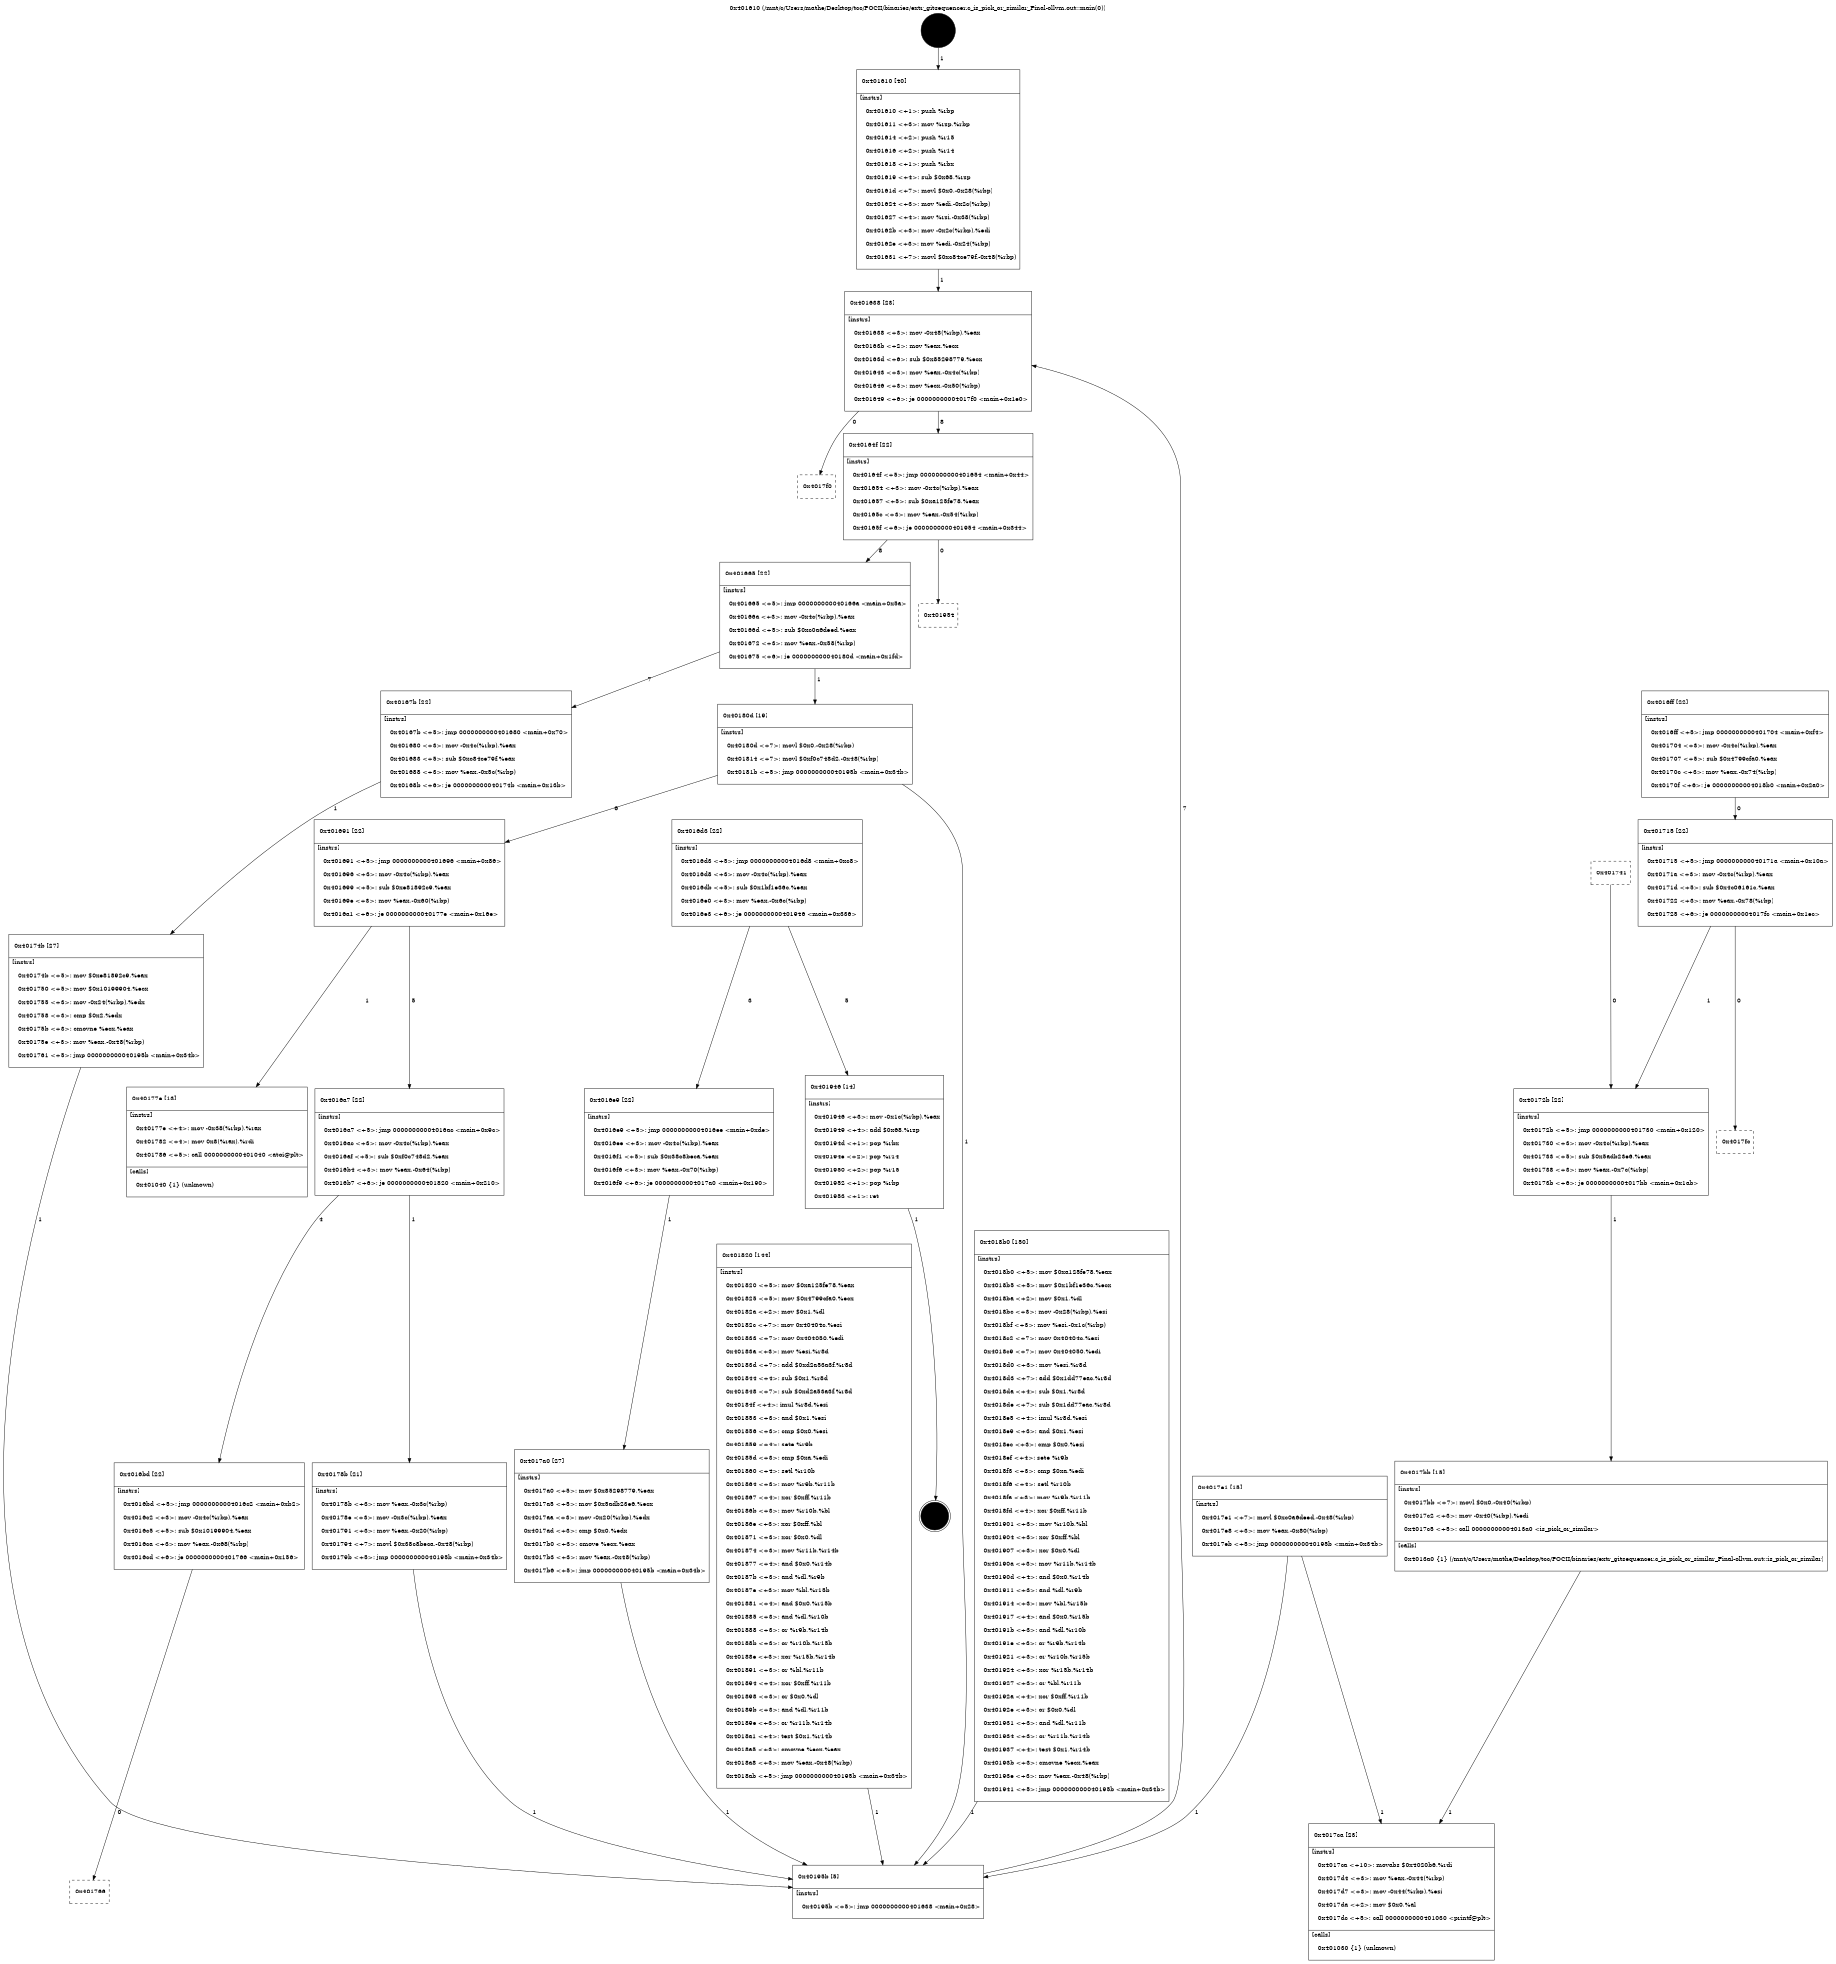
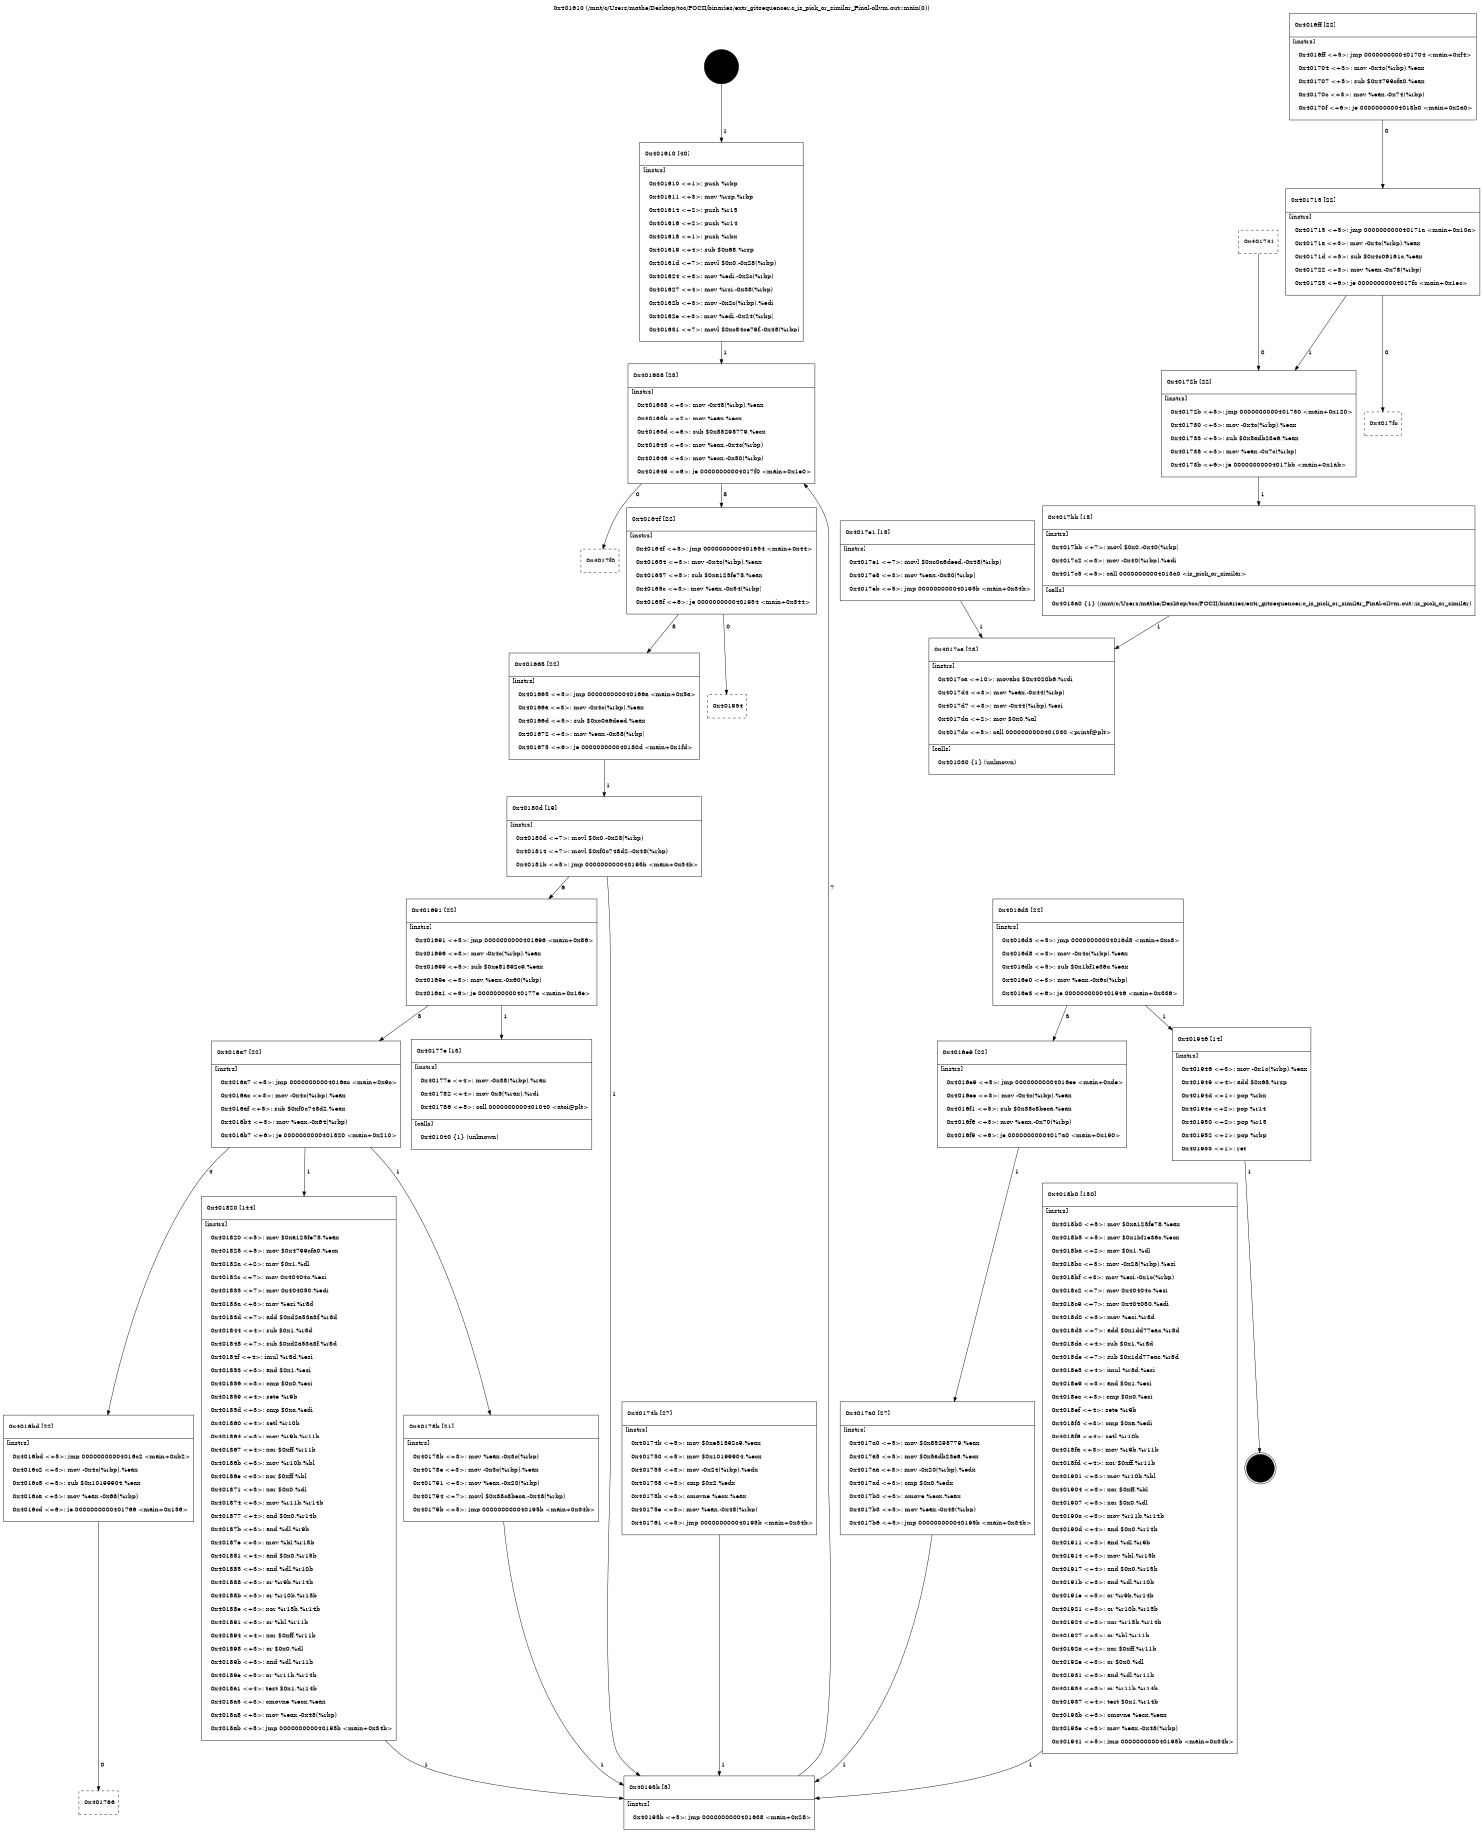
node "0x40167b [22]": removed
edge "0x4016d3 [22]" -> "0x401946 [14]": label " 5" -> " 1"
edge "0x4016a7 [22]" -> "0x401820 [144]": added, label "1"
edge "0x4017e1 [15]" -> "0x40195b [5]": removed, label "1"
